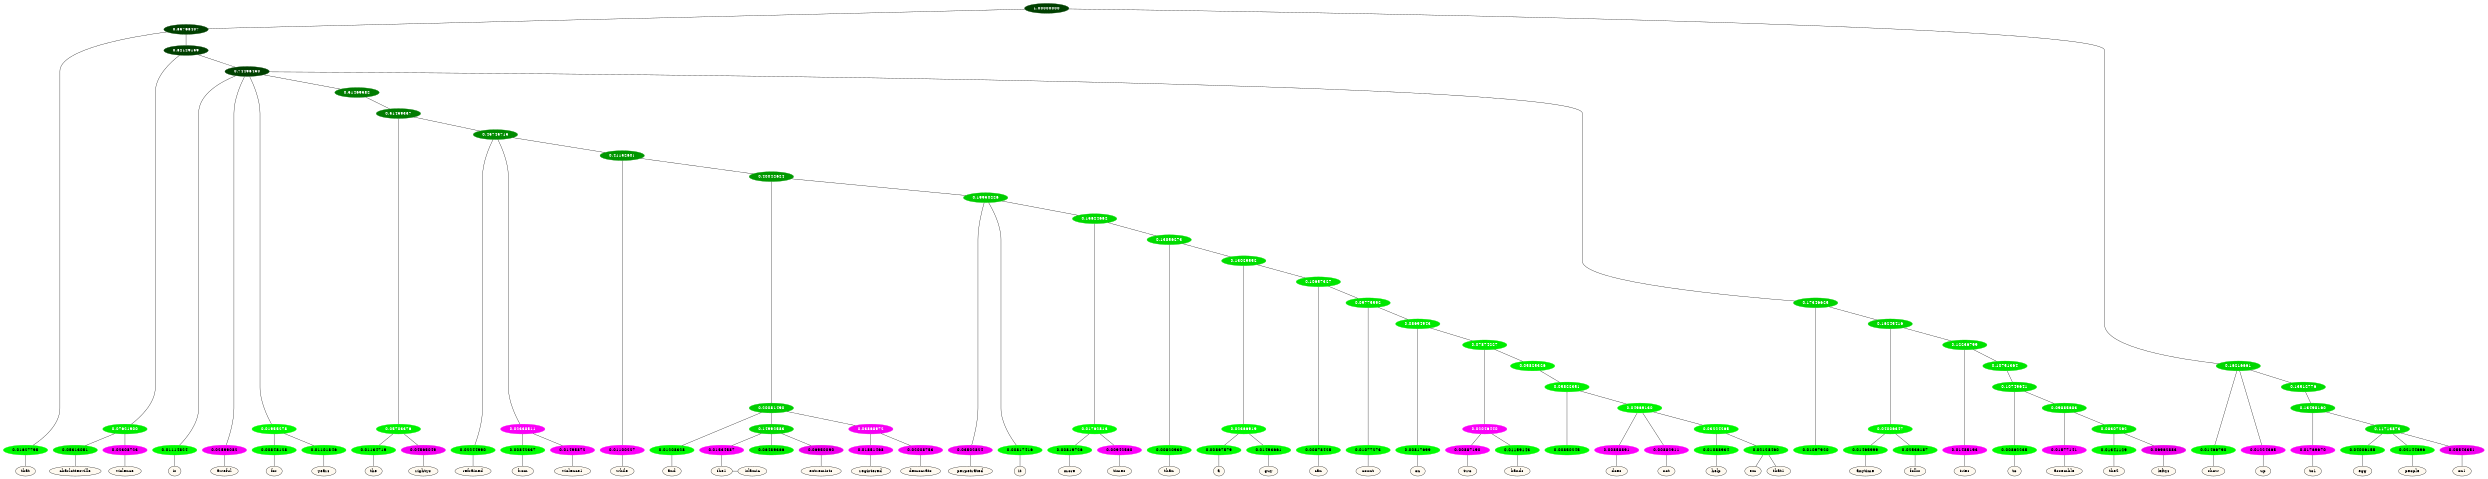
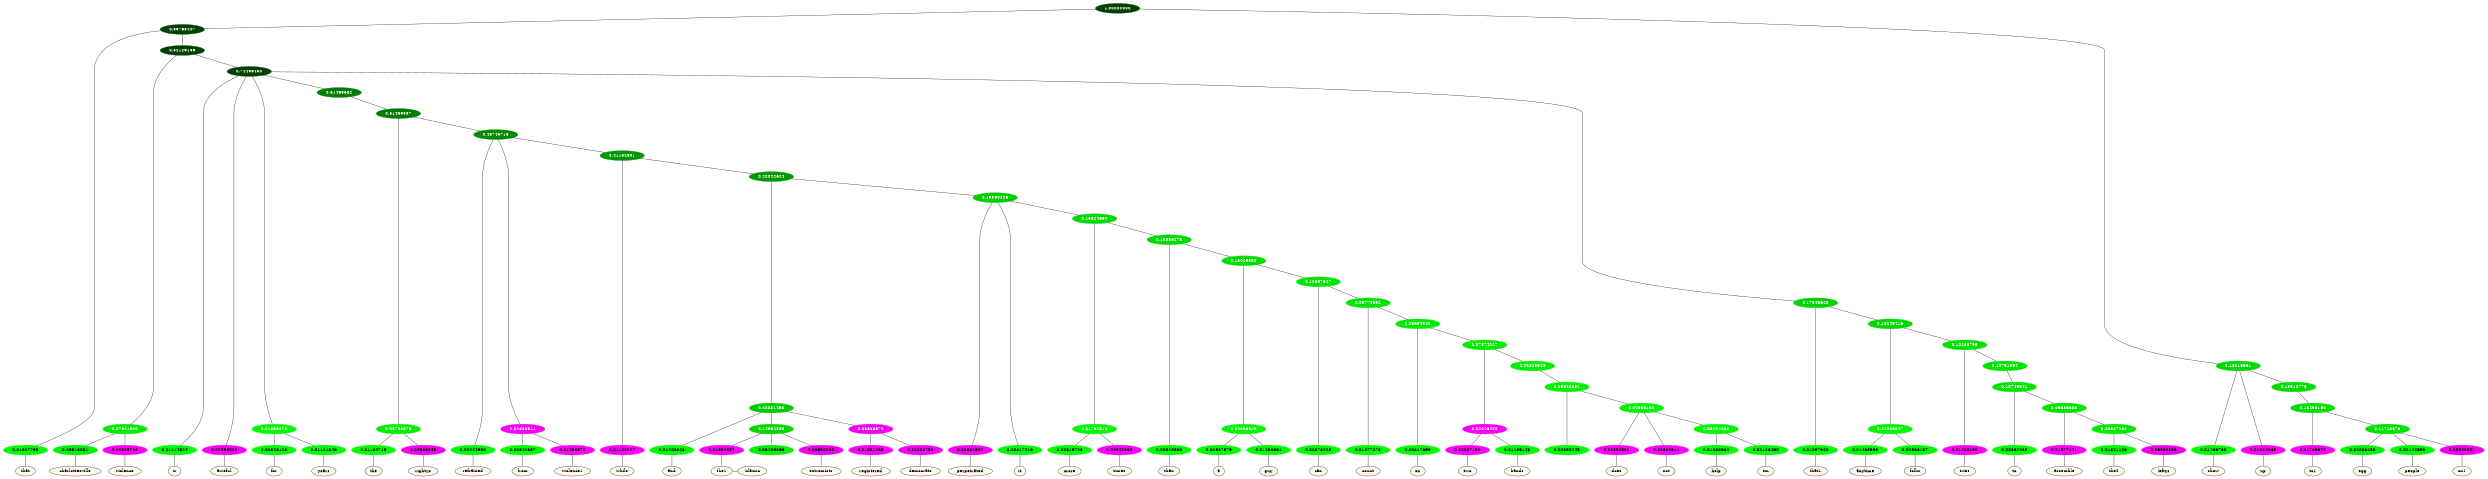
edge "0.02128460" -- "that1": now "0.01097920" -- "that1"
